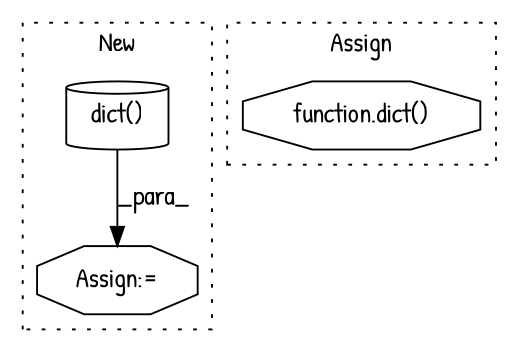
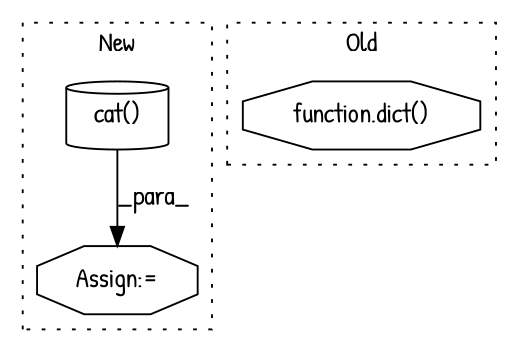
cluster "Assign": label "Assign" -> "Old"
node "dict()": label "dict()" -> "cat()"
